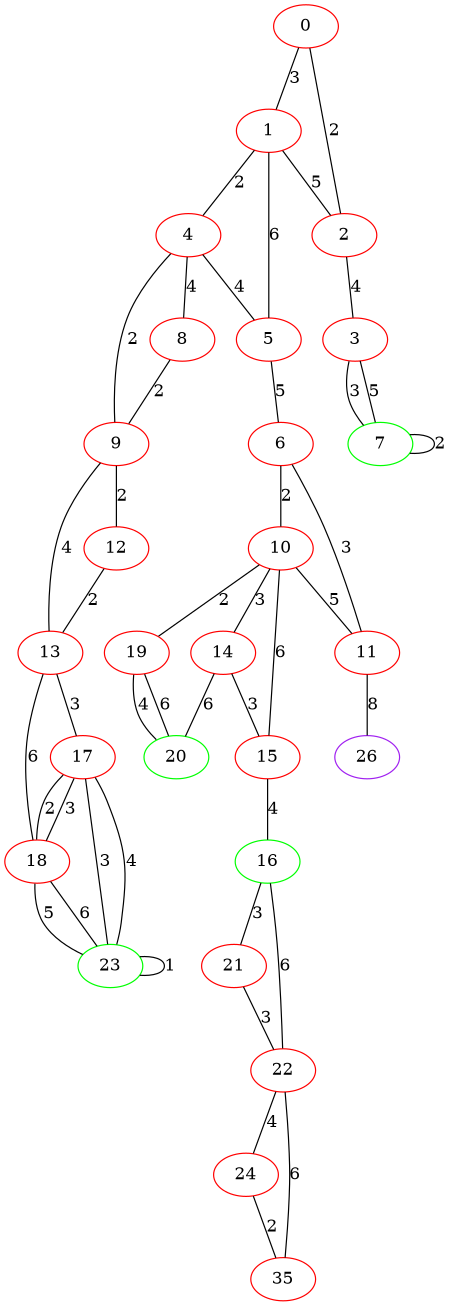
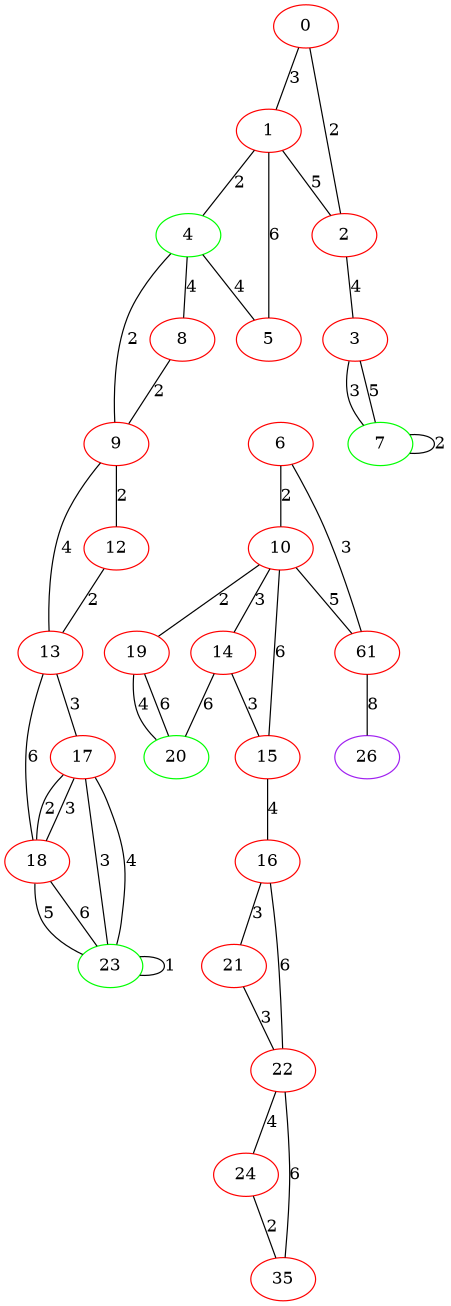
node "4": color red -> green
edge "5" -- "6": removed, label "5"
node "11": label "11" -> "61"
node "16": color green -> red
